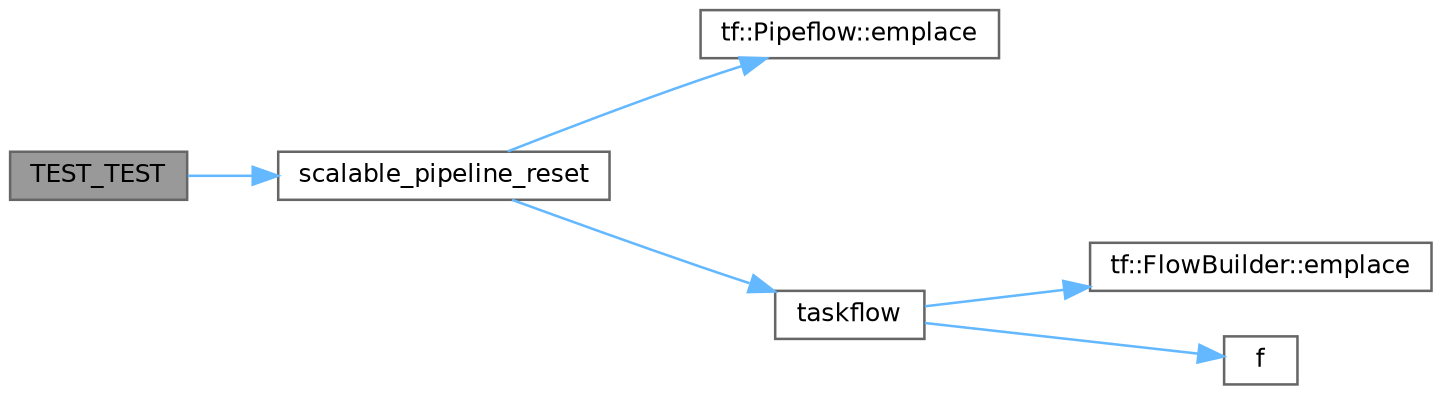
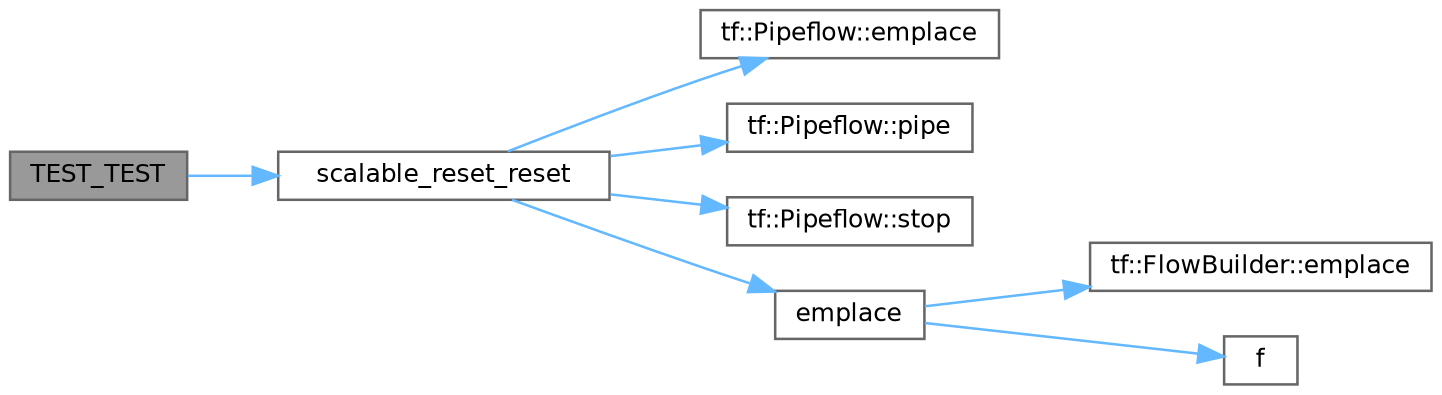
node "tf::Pipeflow::pipe": added
node "scalable_pipeline_reset": label "scalable_pipeline_reset" -> "scalable_reset_reset"
node "tf::Pipeflow::stop": added
node "taskflow": label "taskflow" -> "emplace"
